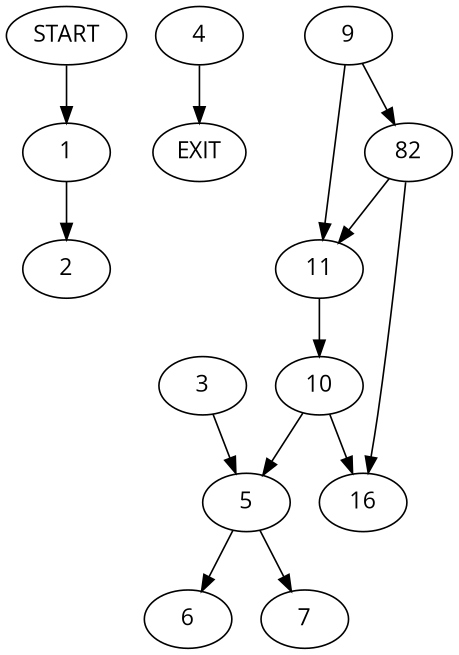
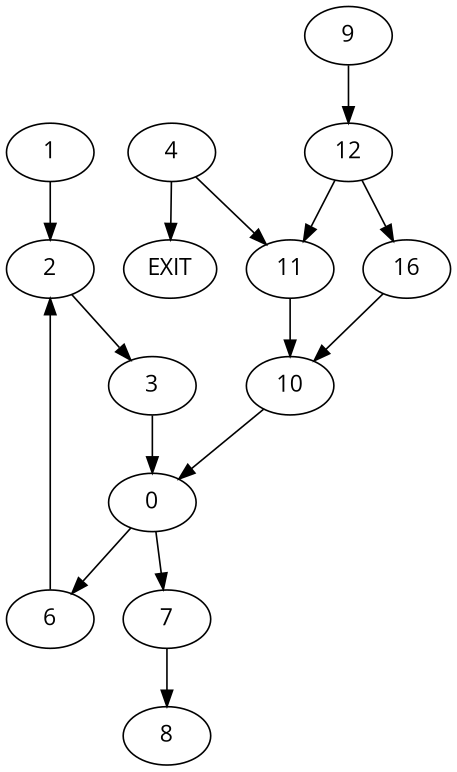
node "START": removed
edge "9" -> "11": now "4" -> "11"
node "82": label "82" -> "12"
edge "2" -> "3": added
edge "10" -> "16": reversed
edge "6" -> "2": added
node "5": label "5" -> "0"
node "8": added
